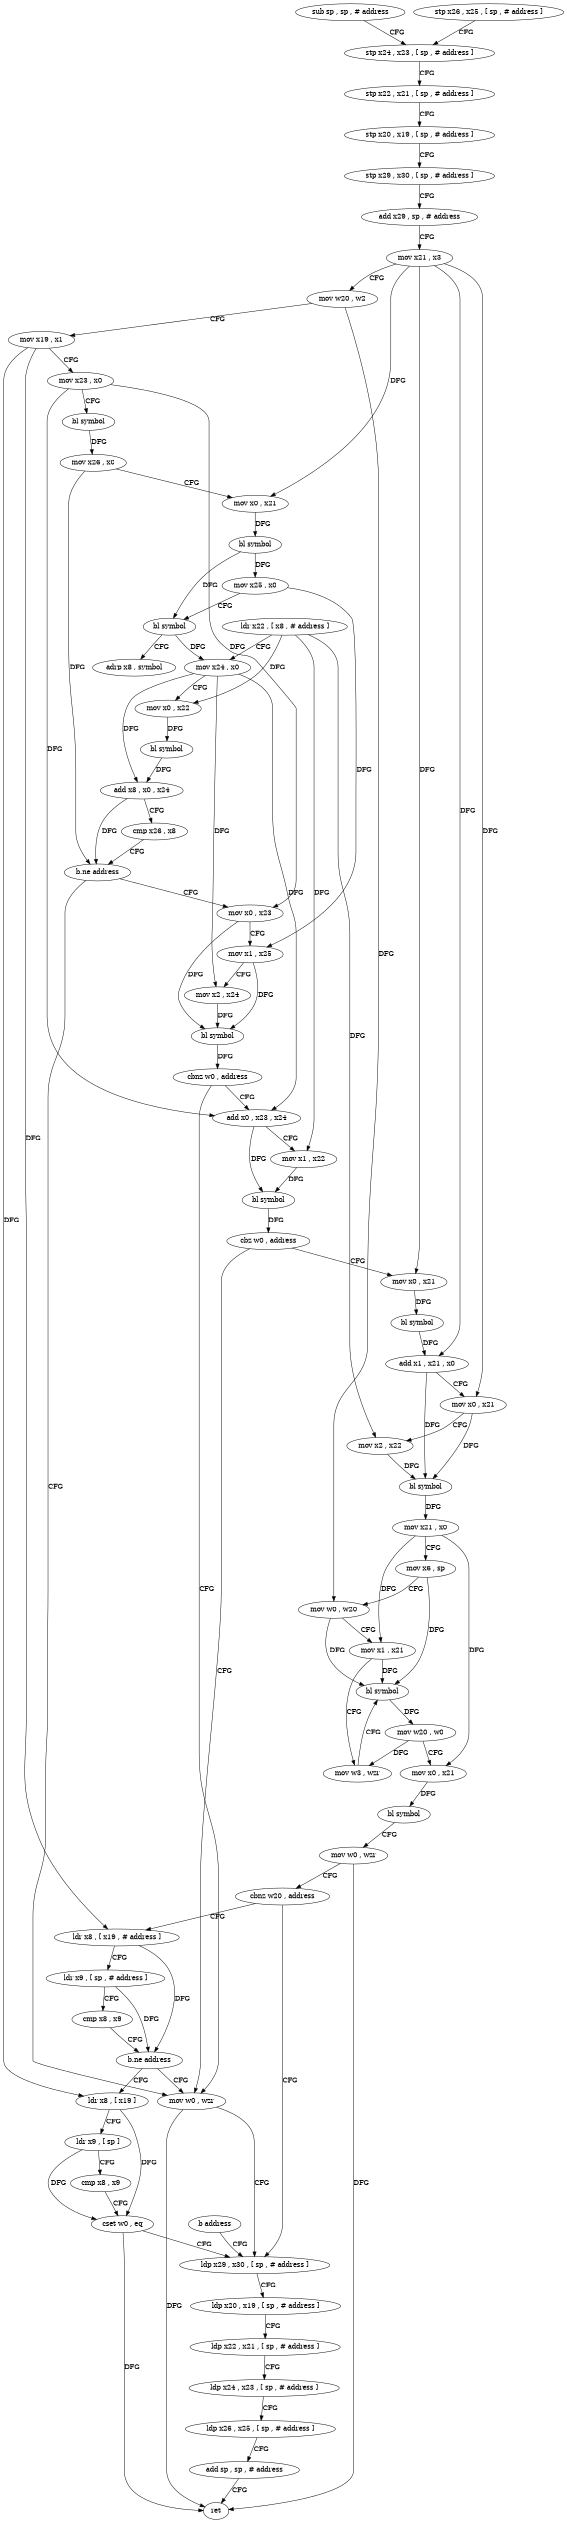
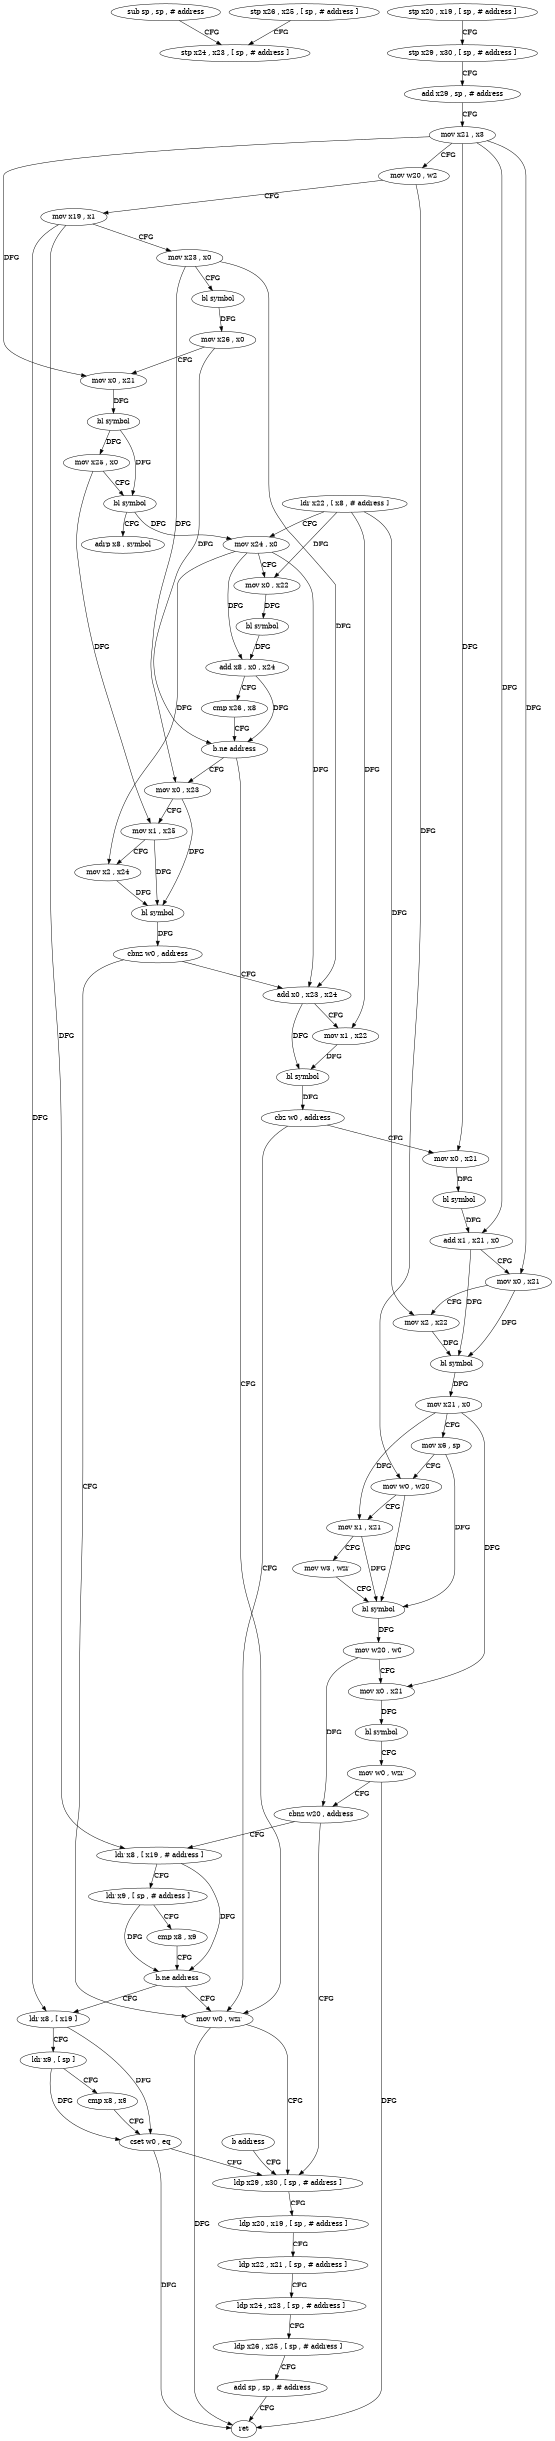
node "stp x22 , x21 , [ sp , # address ]": removed
edge "mov w20 , w0" -> "mov w3 , wzr": now "mov w20 , w0" -> "cbnz w20 , address"
